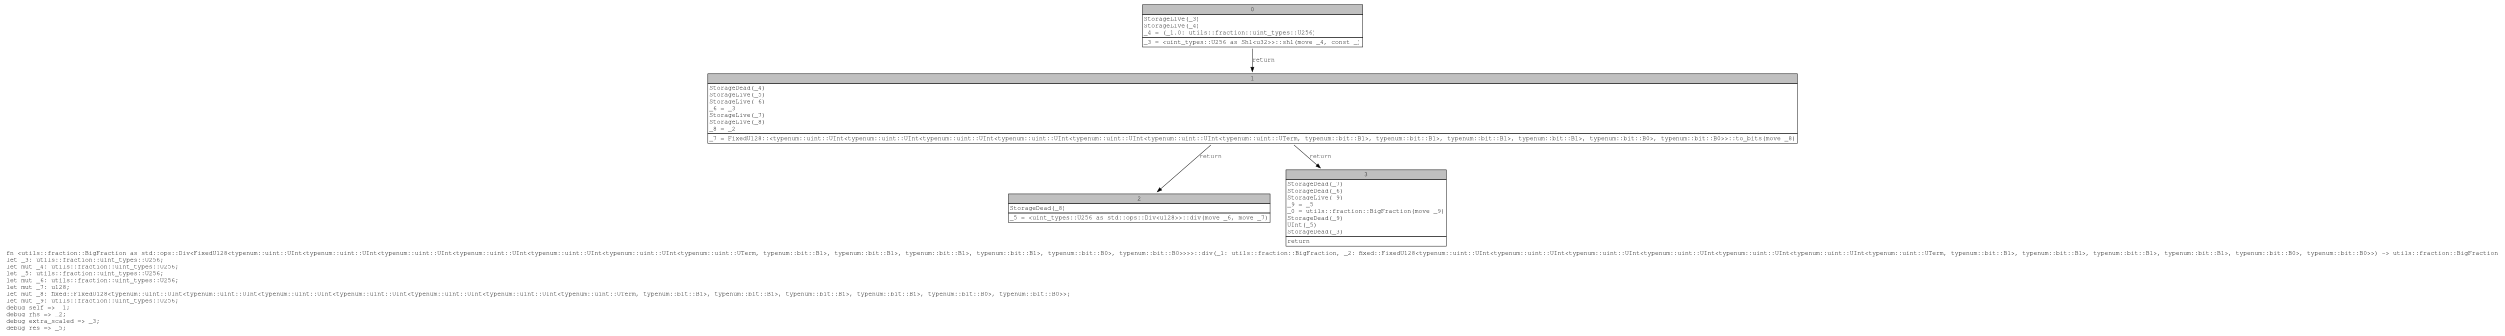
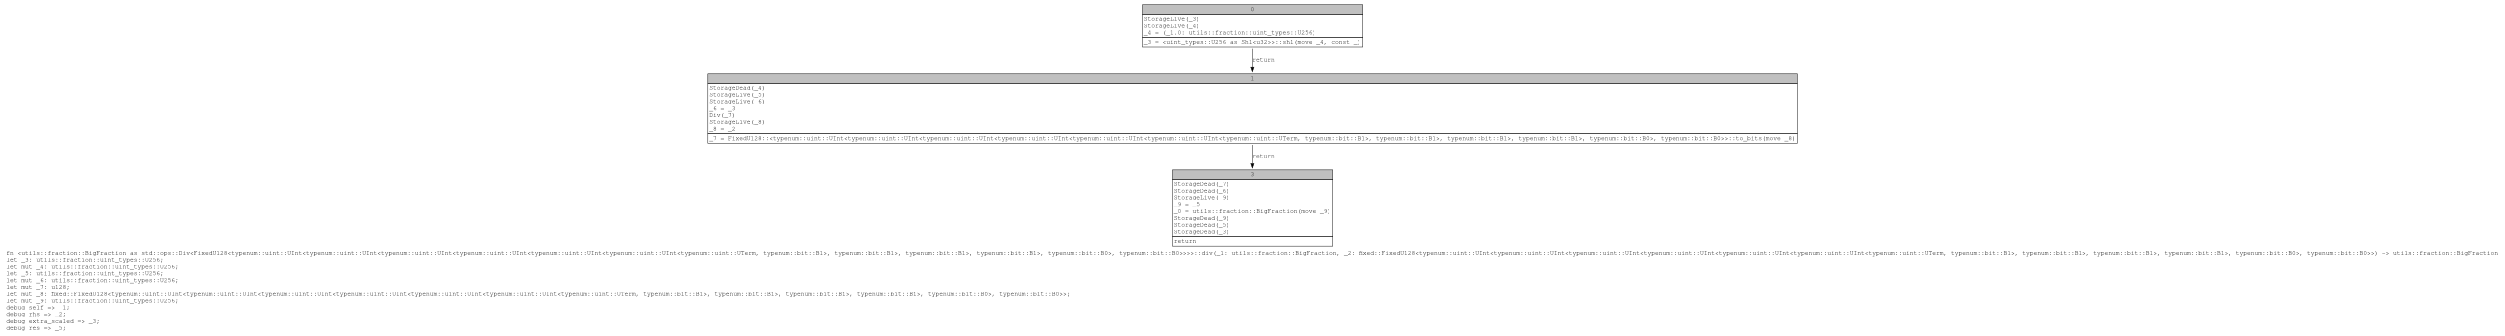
node "1": text "StorageLive(_7)" -> "Div(_7)"
node "2": removed
node "3": text "UInt(_5)" -> "StorageDead(_5)"
